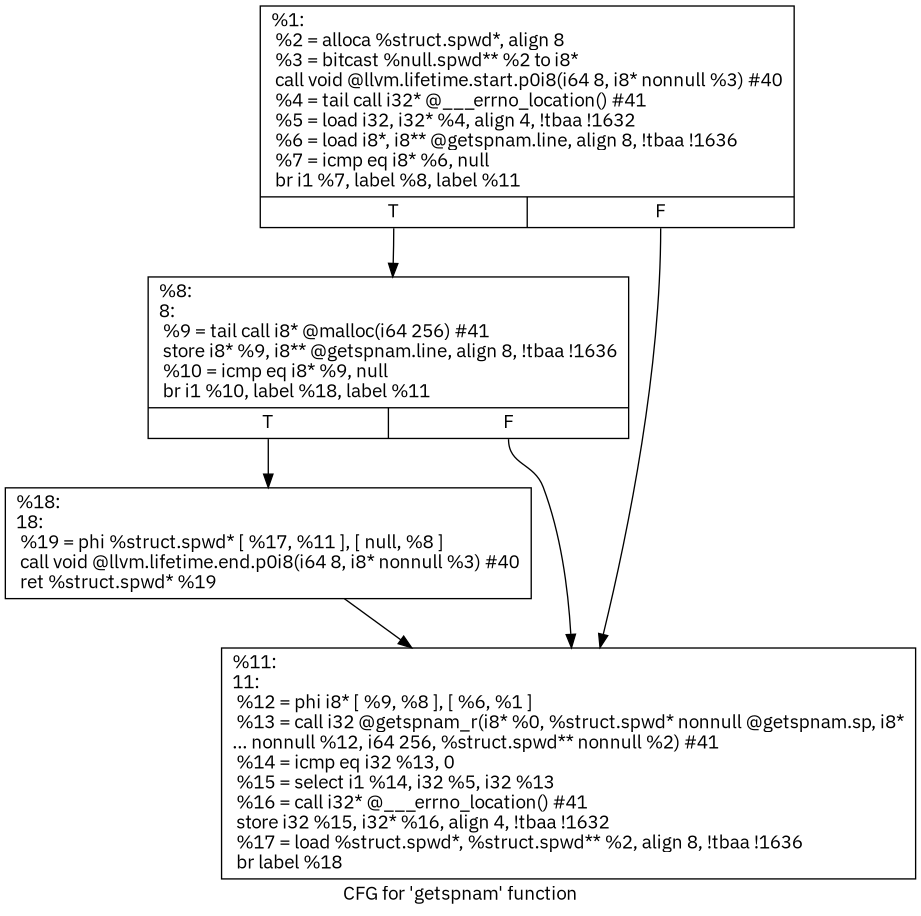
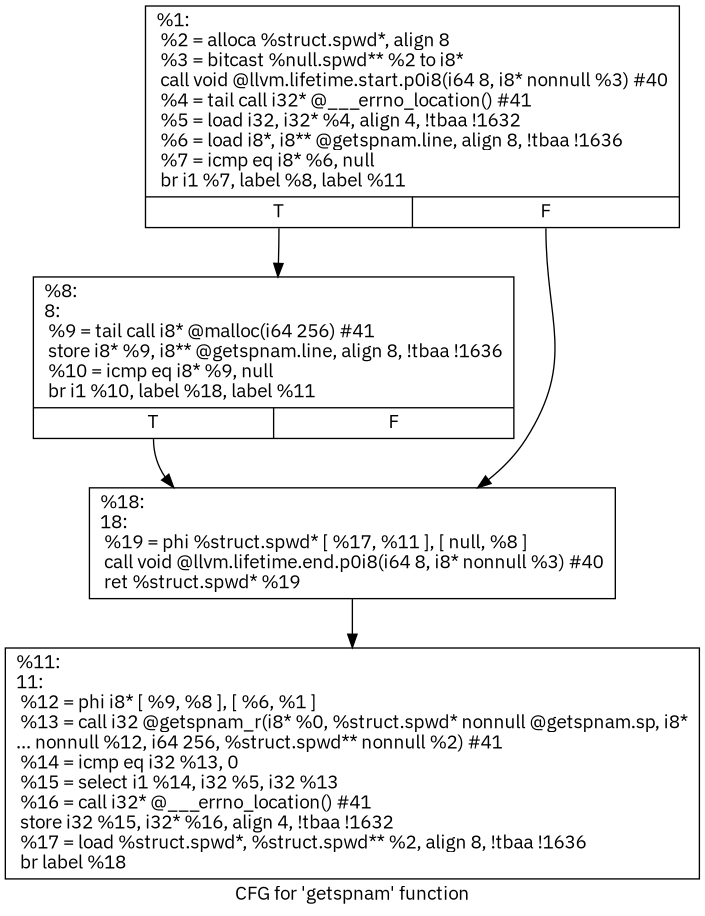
edge "%1:" -> "%11:": now "%1:" -> "%18:"
edge "%8:" -> "%11:": removed
